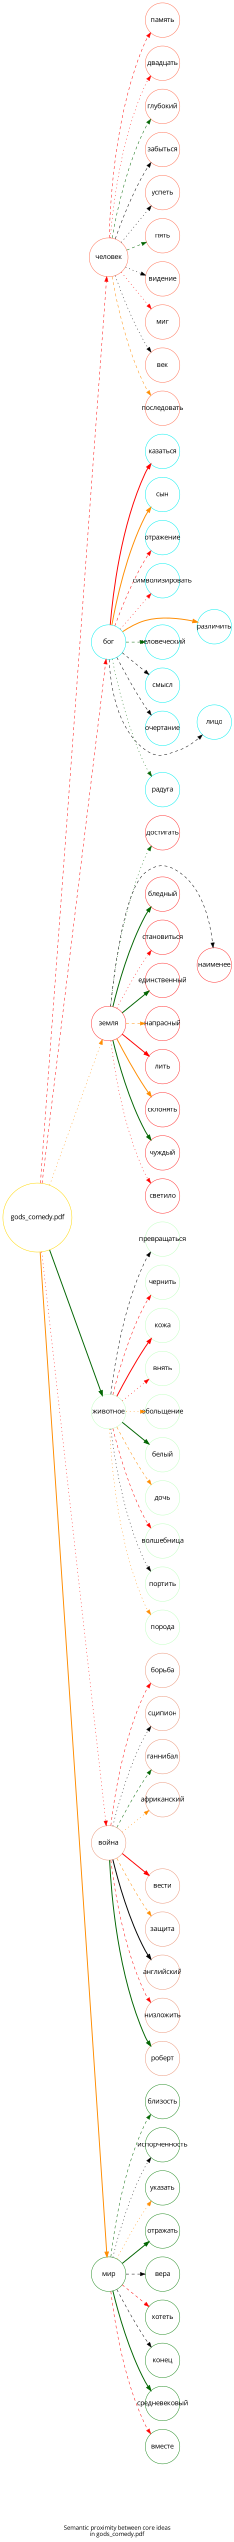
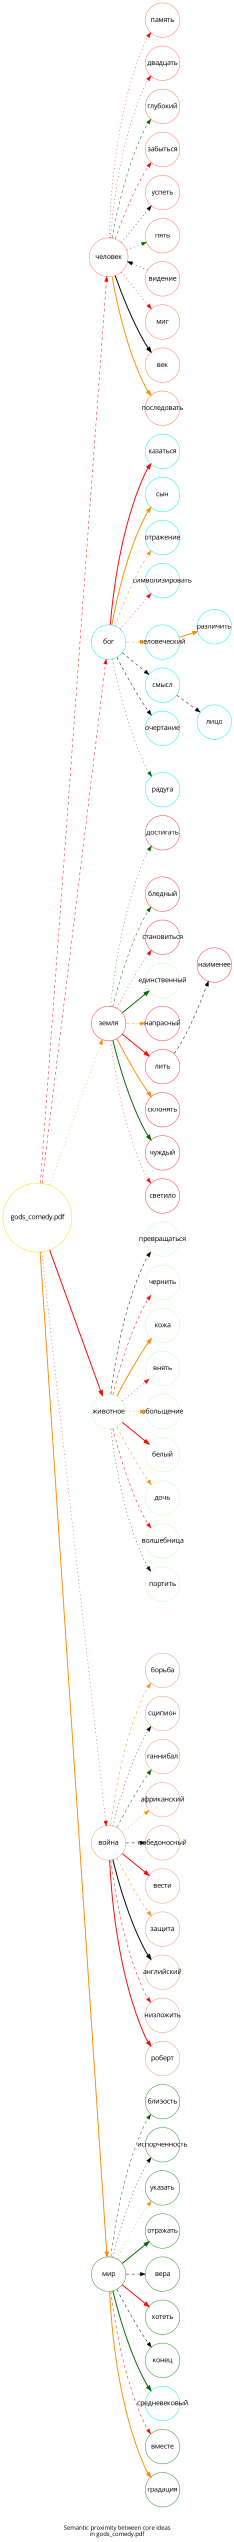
edge "человек" -> "память": style dashed -> dotted
edge "человек" -> "забыться": color black -> red
edge "человек" -> "пять": style dashed -> dotted
edge "человек" -> "видение": reversed
edge "человек" -> "век": style dotted -> bold
edge "человек" -> "последовать": style dashed -> bold
edge "бог" -> "отражение": color red -> darkorange
edge "бог" -> "различить": now "человеческий" -> "различить"
edge "бог" -> "человеческий": color darkgreen -> darkorange
edge "бог" -> "лицо": now "смысл" -> "лицо"
edge "земля" -> "наименее": now "лить" -> "наименее"
edge "земля" -> "бледный": style bold -> dashed
node "единственный": color firebrick1 -> darkseagreen1
edge "gods_comedy.pdf" -> "животное": color darkgreen -> red
edge "животное" -> "кожа": color red -> darkorange
edge "животное" -> "белый": color darkgreen -> red
node "порода": removed
edge "война" -> "борьба": color red -> darkorange
node "победоносный": added
edge "война" -> "роберт": color darkgreen -> red
edge "мир" -> "хотеть": style dashed -> bold
node "средневековый": color forestgreen -> cyan2
node "градация": added
